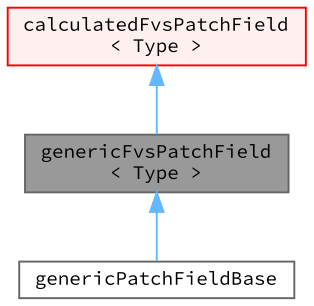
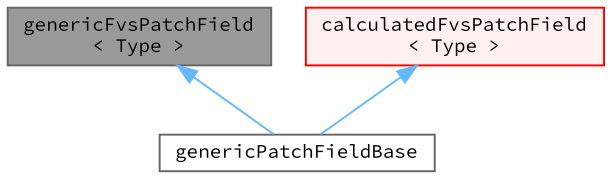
edge "genericFvsPatchField < Type >" -> "calculatedFvsPatchField < Type >": now "genericPatchFieldBase" -> "calculatedFvsPatchField < Type >"
